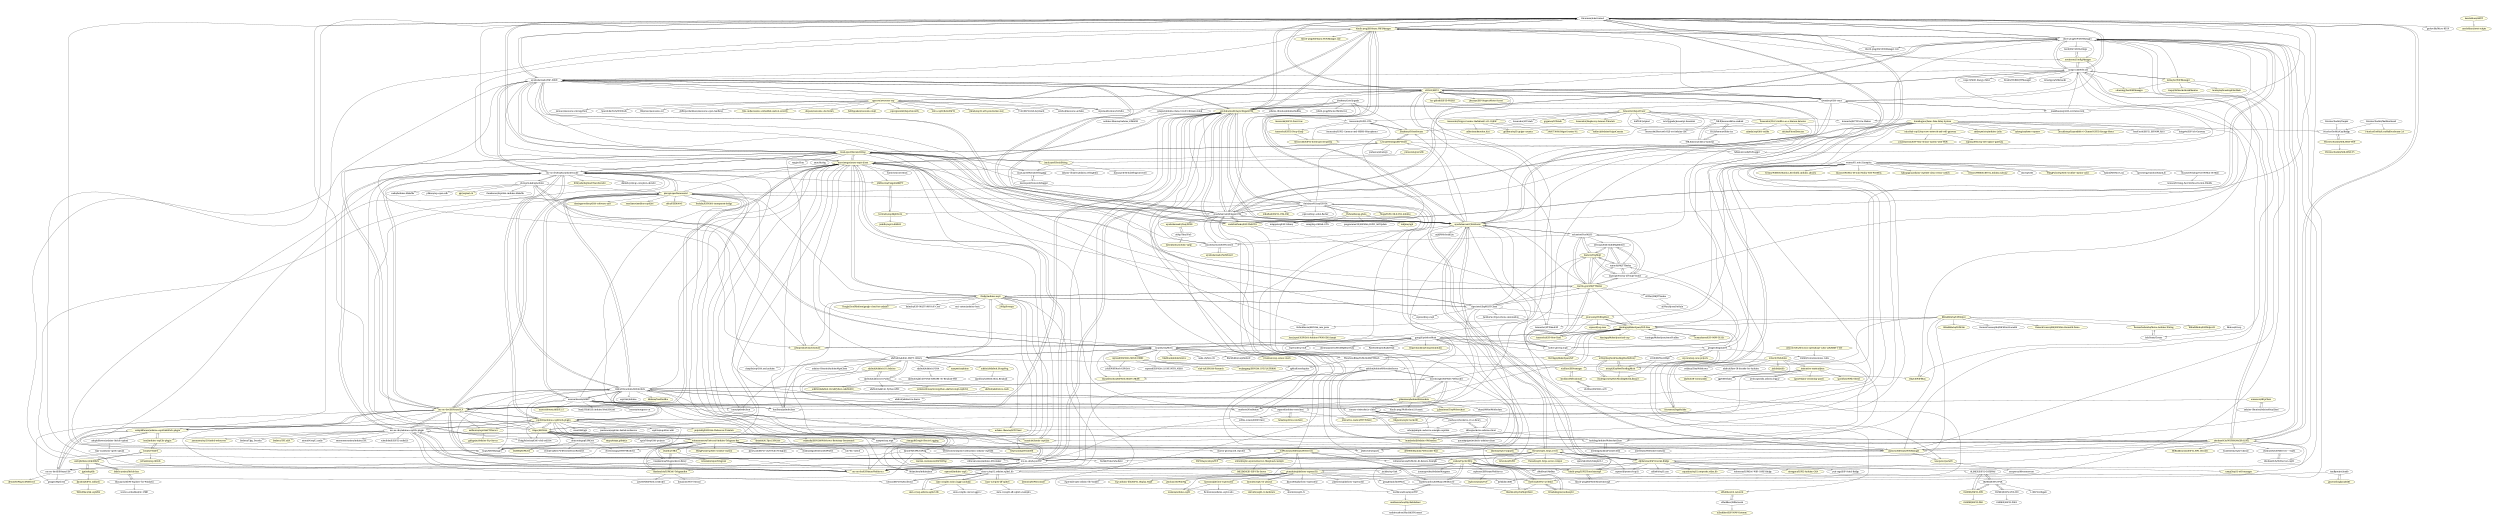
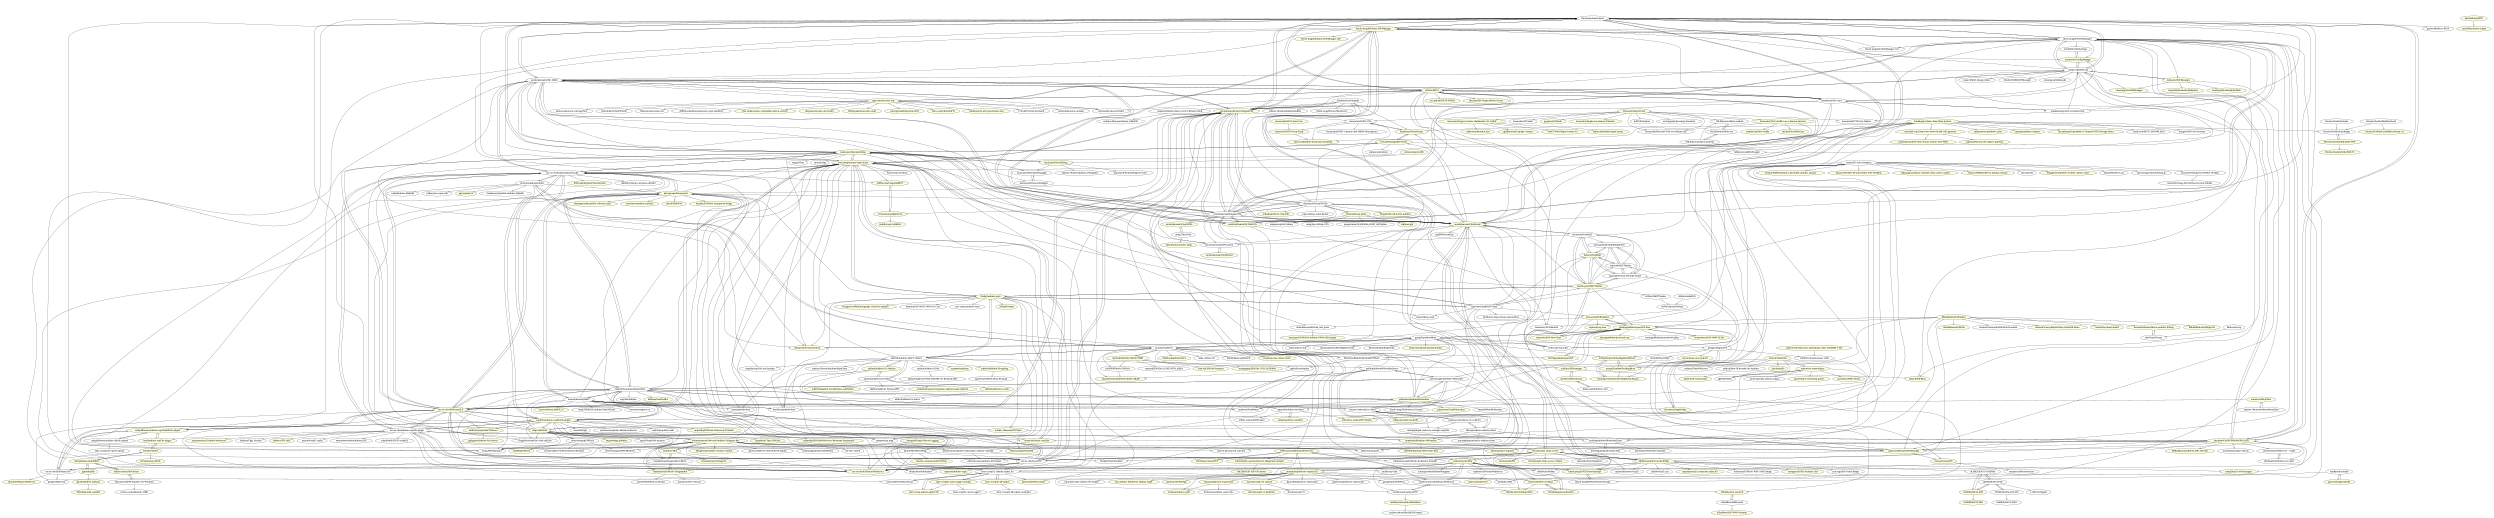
edge "THLfi/koronavilkku-android" -> "THLfi/koronavilkku-backend": removed
node "xDWart/AudioWiFi": added
node "SamZorSec/Itead_Sonoff": added
node "sticilface/ESP8266-wifi": label "sticilface/ESP8266-wifi" -> "framework/ESP8266-wifi"
edge "siara-cc/esp32_arduino_sqlite3_lib" -> "jbtronics/ESP32Console": added
